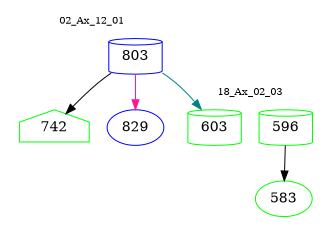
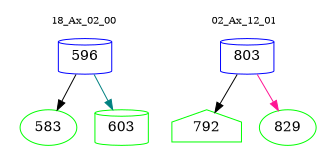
cluster "18_Ax_02_03": label "18_Ax_02_03" -> "18_Ax_02_00"
edge "803" -> "603": now "596" -> "603"
node "742": label "742" -> "792"
node "829": color blue -> green
node "596": color green -> blue
